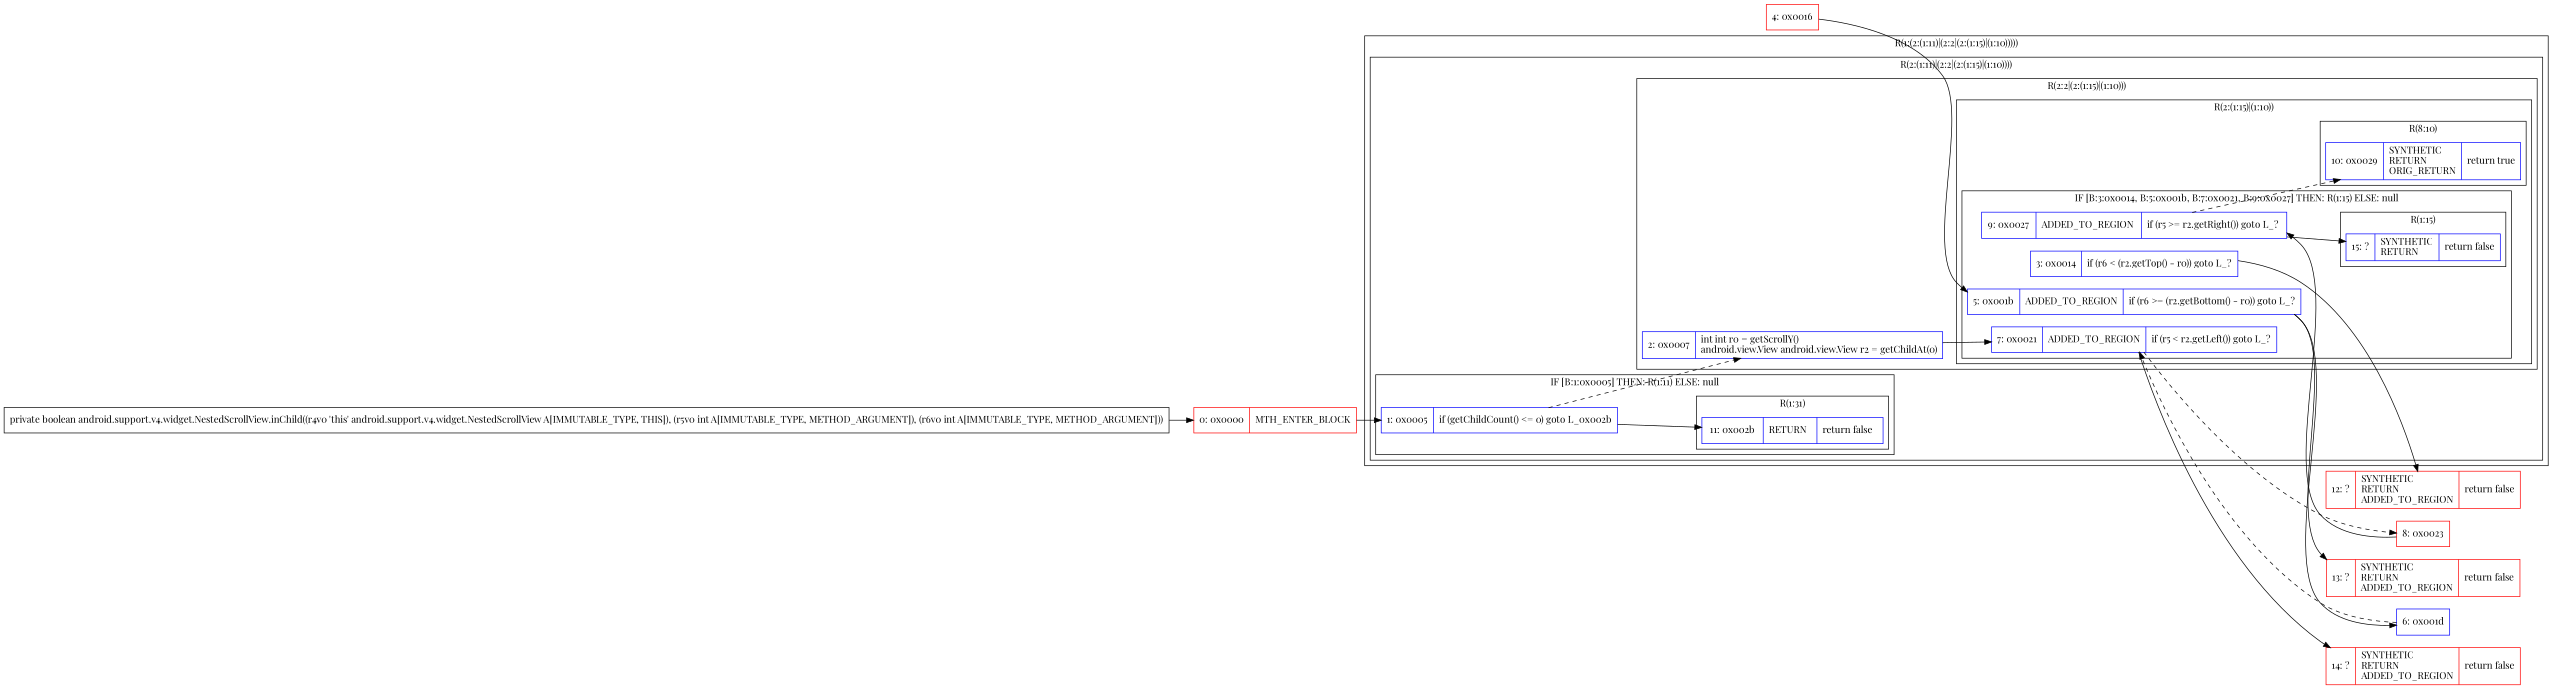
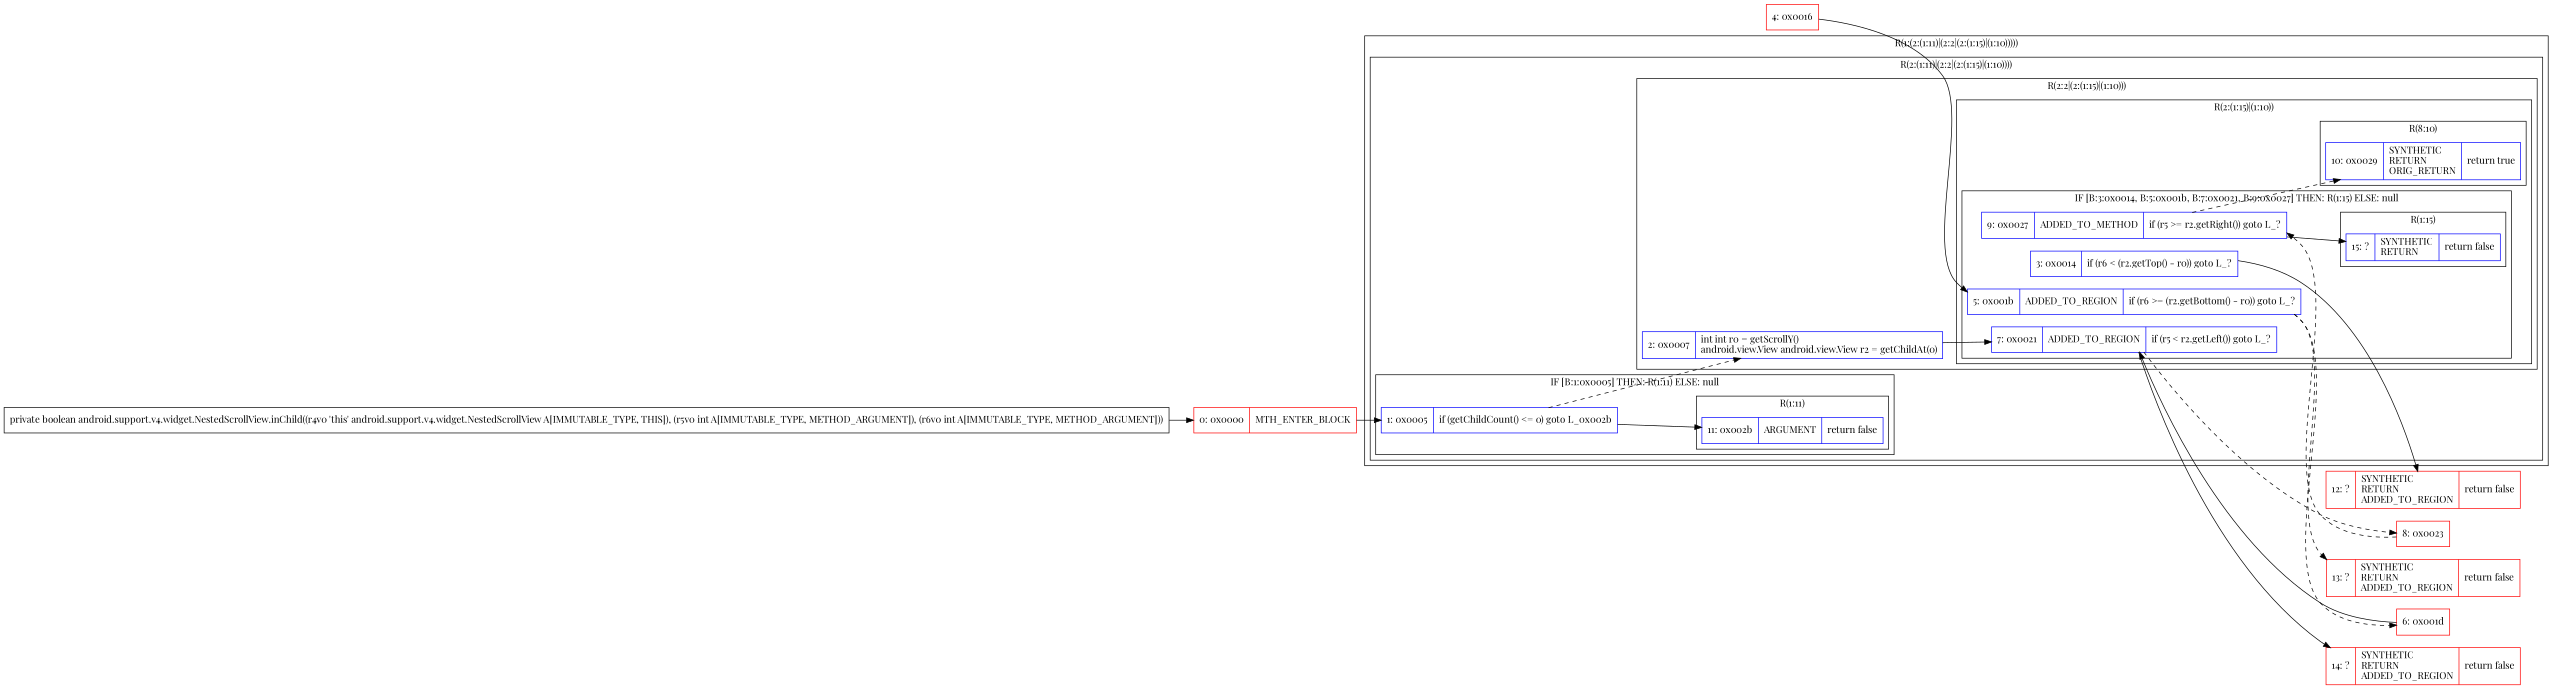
node "9: 0x0027": text "ADDED_TO_REGION" -> "ADDED_TO_METHOD"
cluster "R(1:31)": label "R(1:31)" -> "R(1:11)"
edge "8: 0x0023" -> "9: 0x0027": style solid -> dashed
node "11: 0x002b": text "RETURN" -> "ARGUMENT"
edge "5: 0x001b" -> "13: ?": style solid -> dashed
edge "6: 0x001d" -> "7: 0x0021": style dashed -> solid
edge "5: 0x001b" -> "6: 0x001d": style solid -> dashed
node "6: 0x001d": color blue -> red
